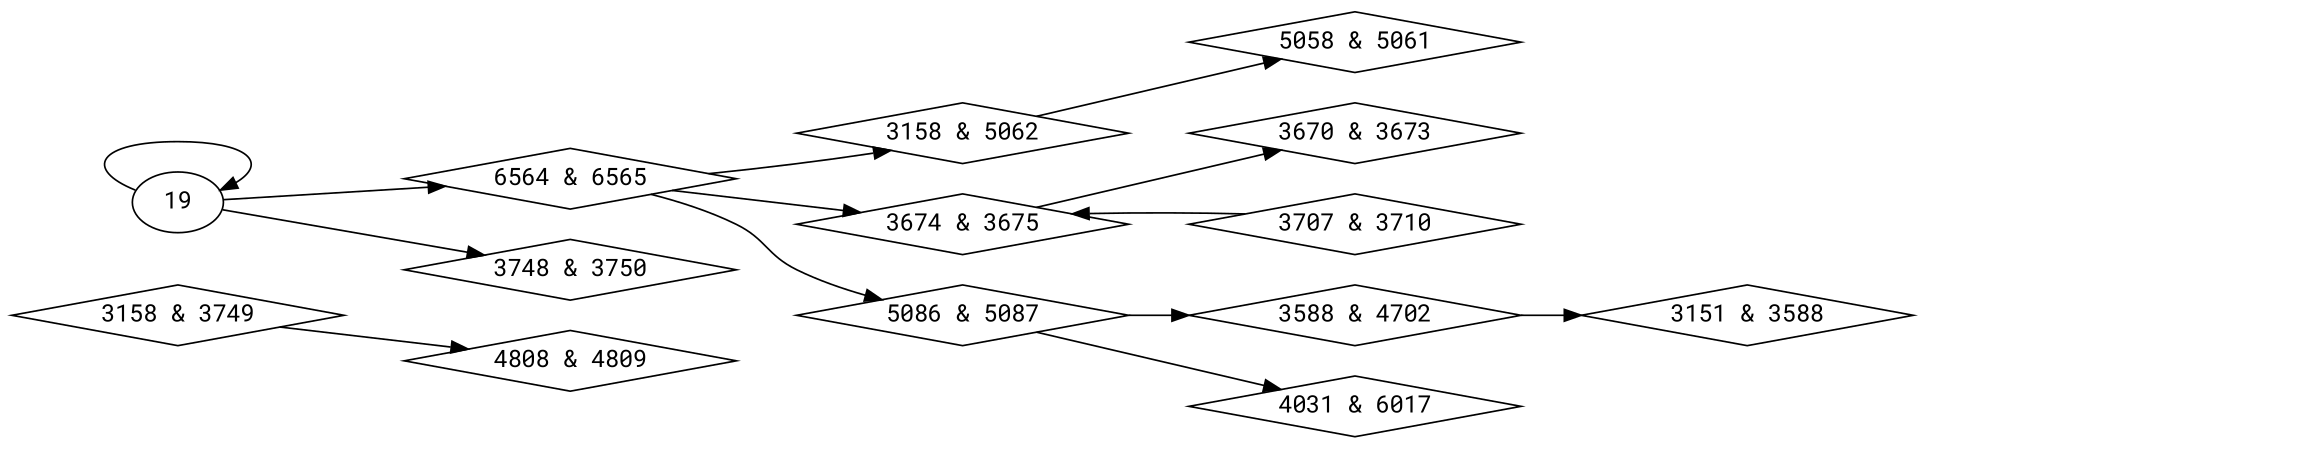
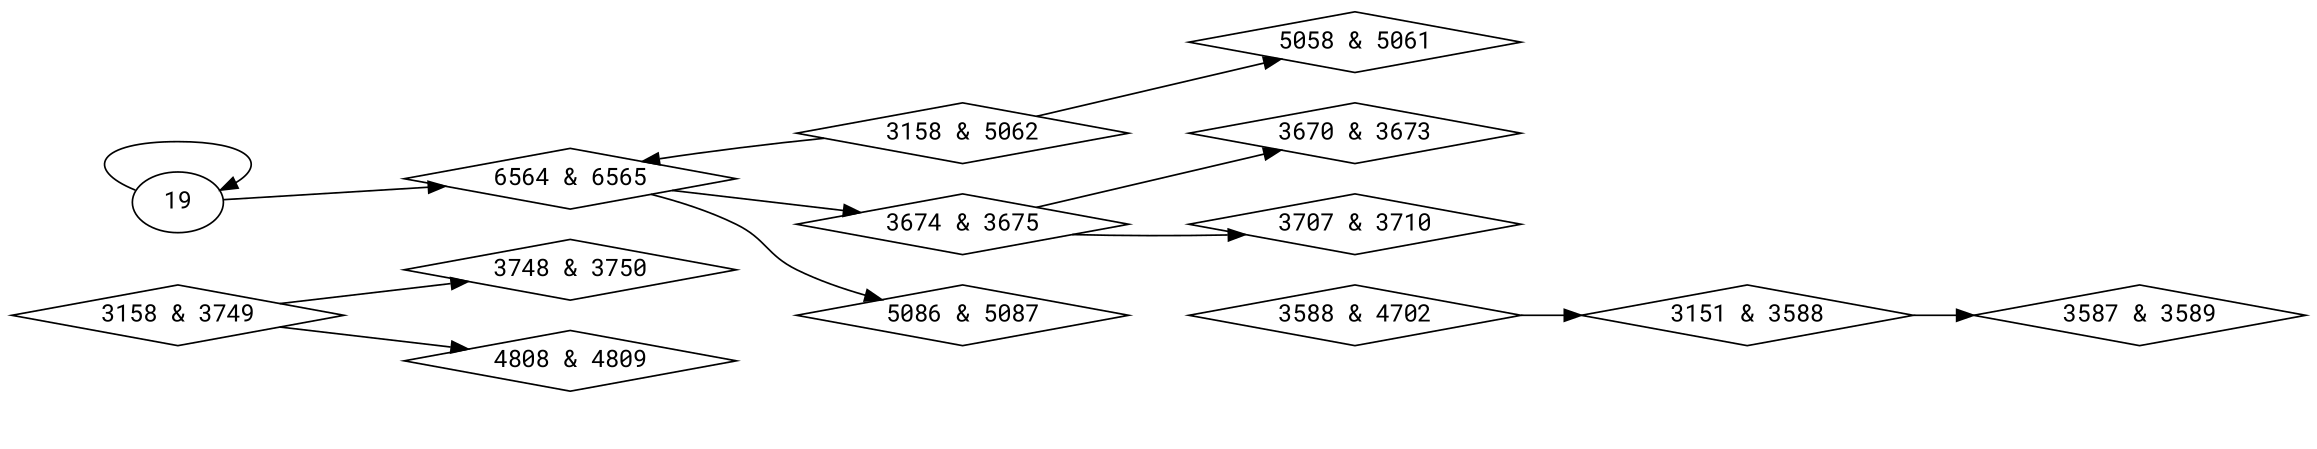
edge "6564 & 6565" -> "3158 & 5062": reversed
edge "3707 & 3710" -> "3674 & 3675": reversed
edge "19" -> "3748 & 3750": now "3158 & 3749" -> "3748 & 3750"
edge "5086 & 5087" -> "3588 & 4702": removed
node "3587 & 3589": added
node "4031 & 6017": removed
